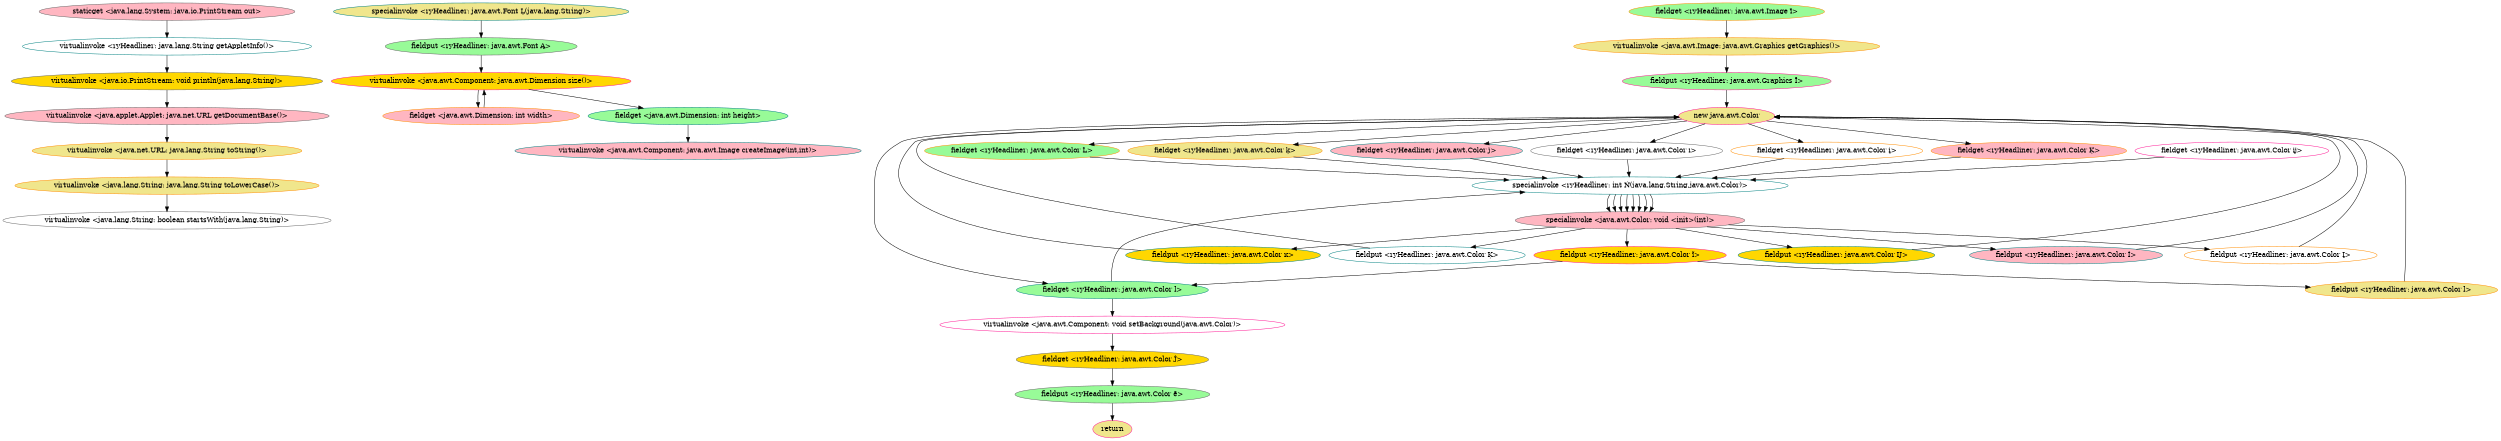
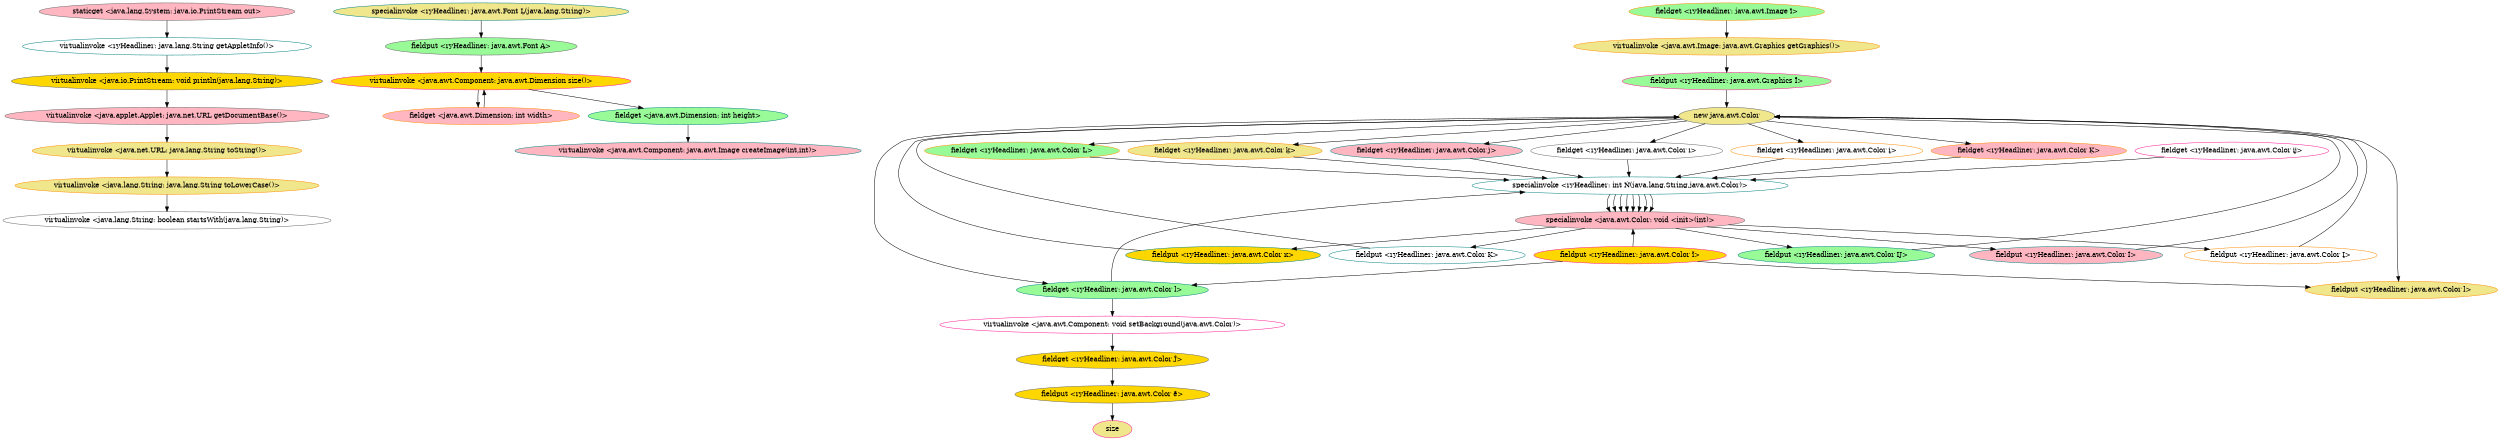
node "new java.awt.Color": color deeppink -> gray40
edge "fieldput <ryHeadliner: java.awt.Color ĺ>" -> "new java.awt.Color": reversed
edge "specialinvoke <java.awt.Color: void <init>(int)>" -> "fieldput <ryHeadliner: java.awt.Color ĭ>": reversed
node "fieldput <ryHeadliner: java.awt.Color Ĳ>": fillcolor gold -> palegreen
node "fieldput <ryHeadliner: java.awt.Color ē>": fillcolor palegreen -> gold
node "return": label "return" -> "size"
